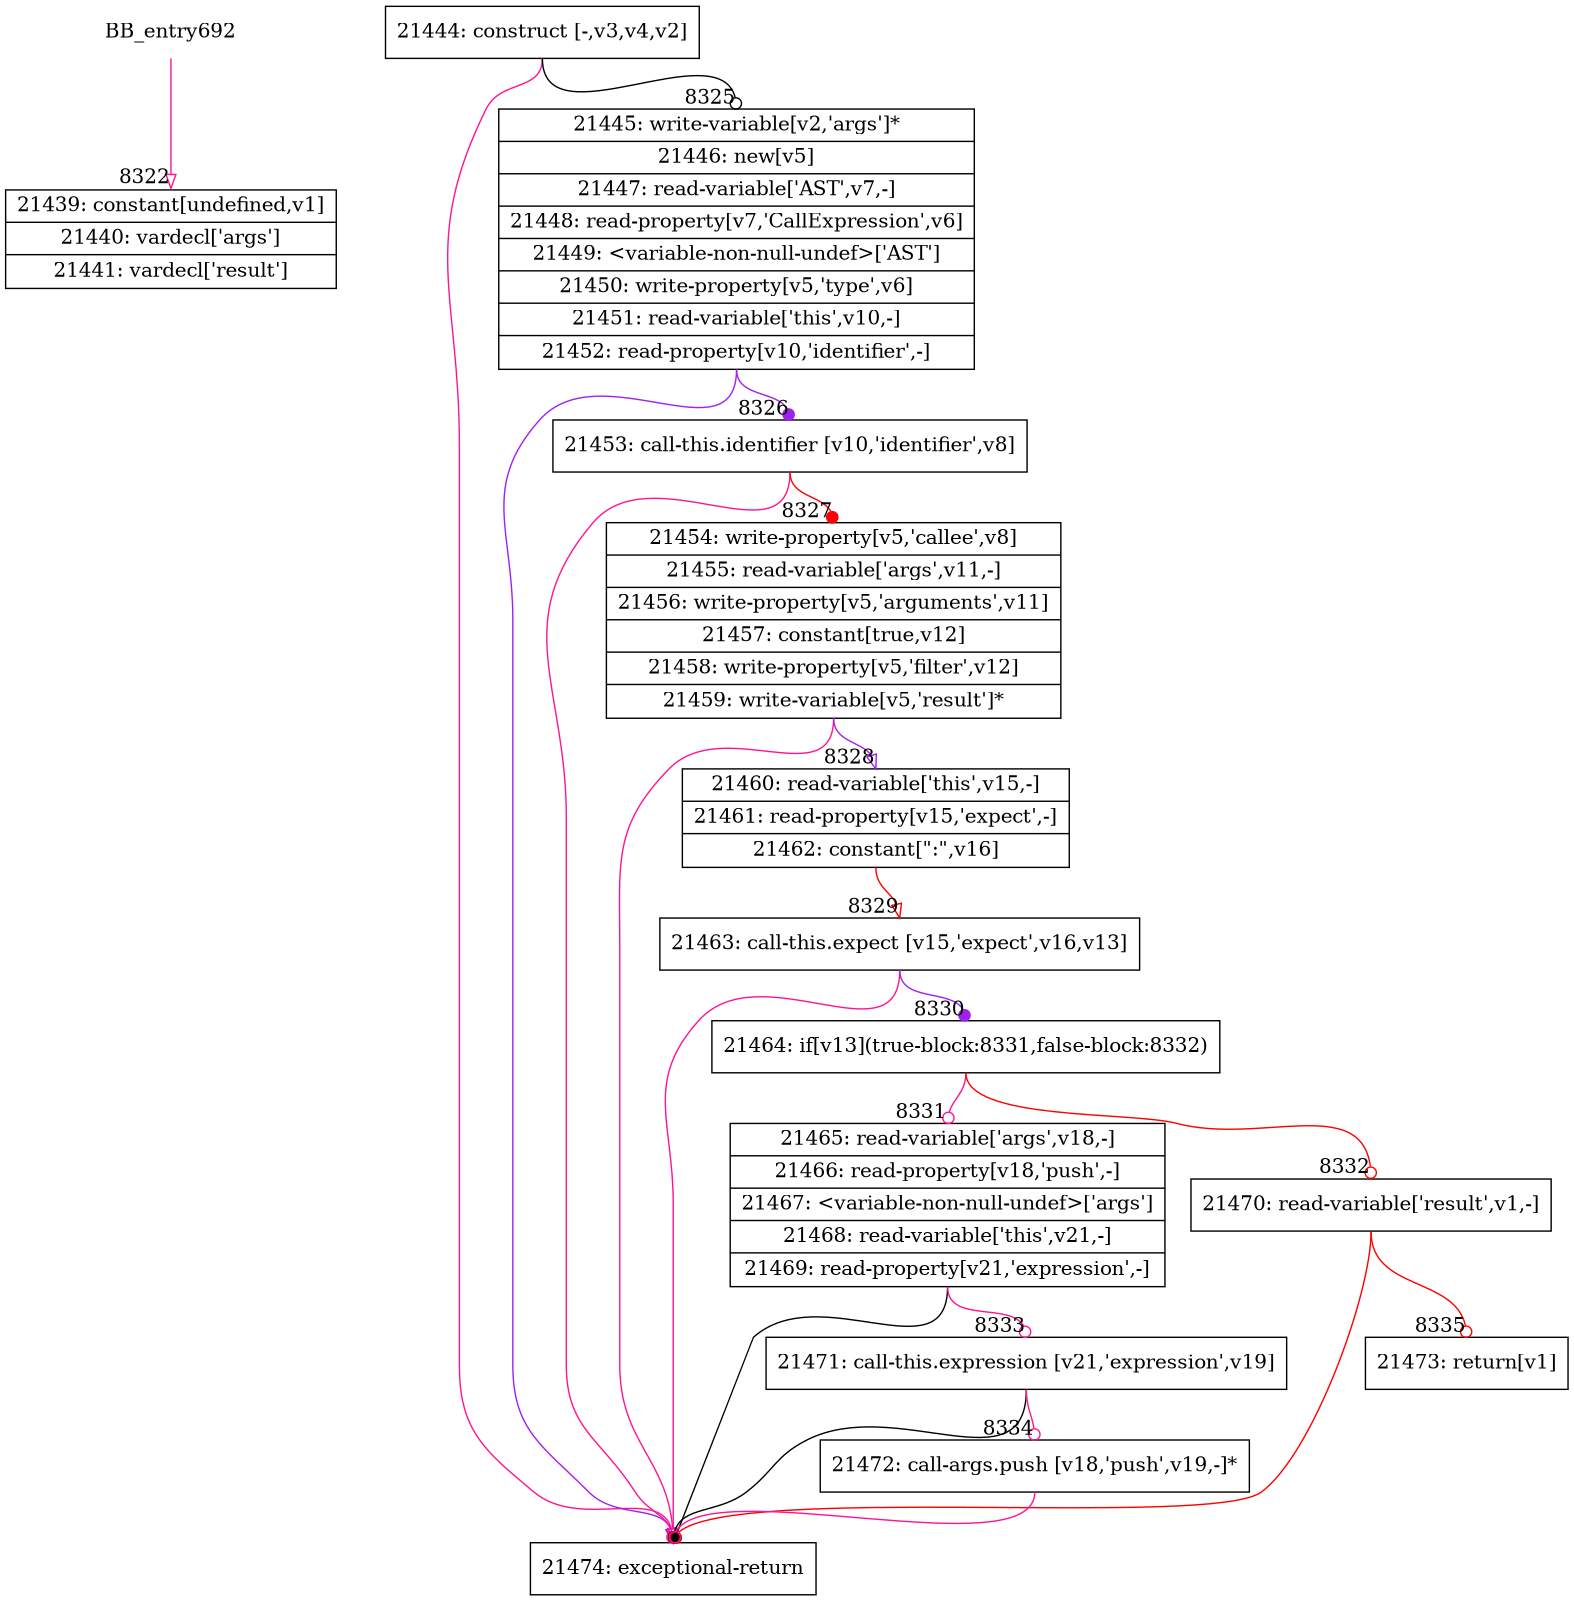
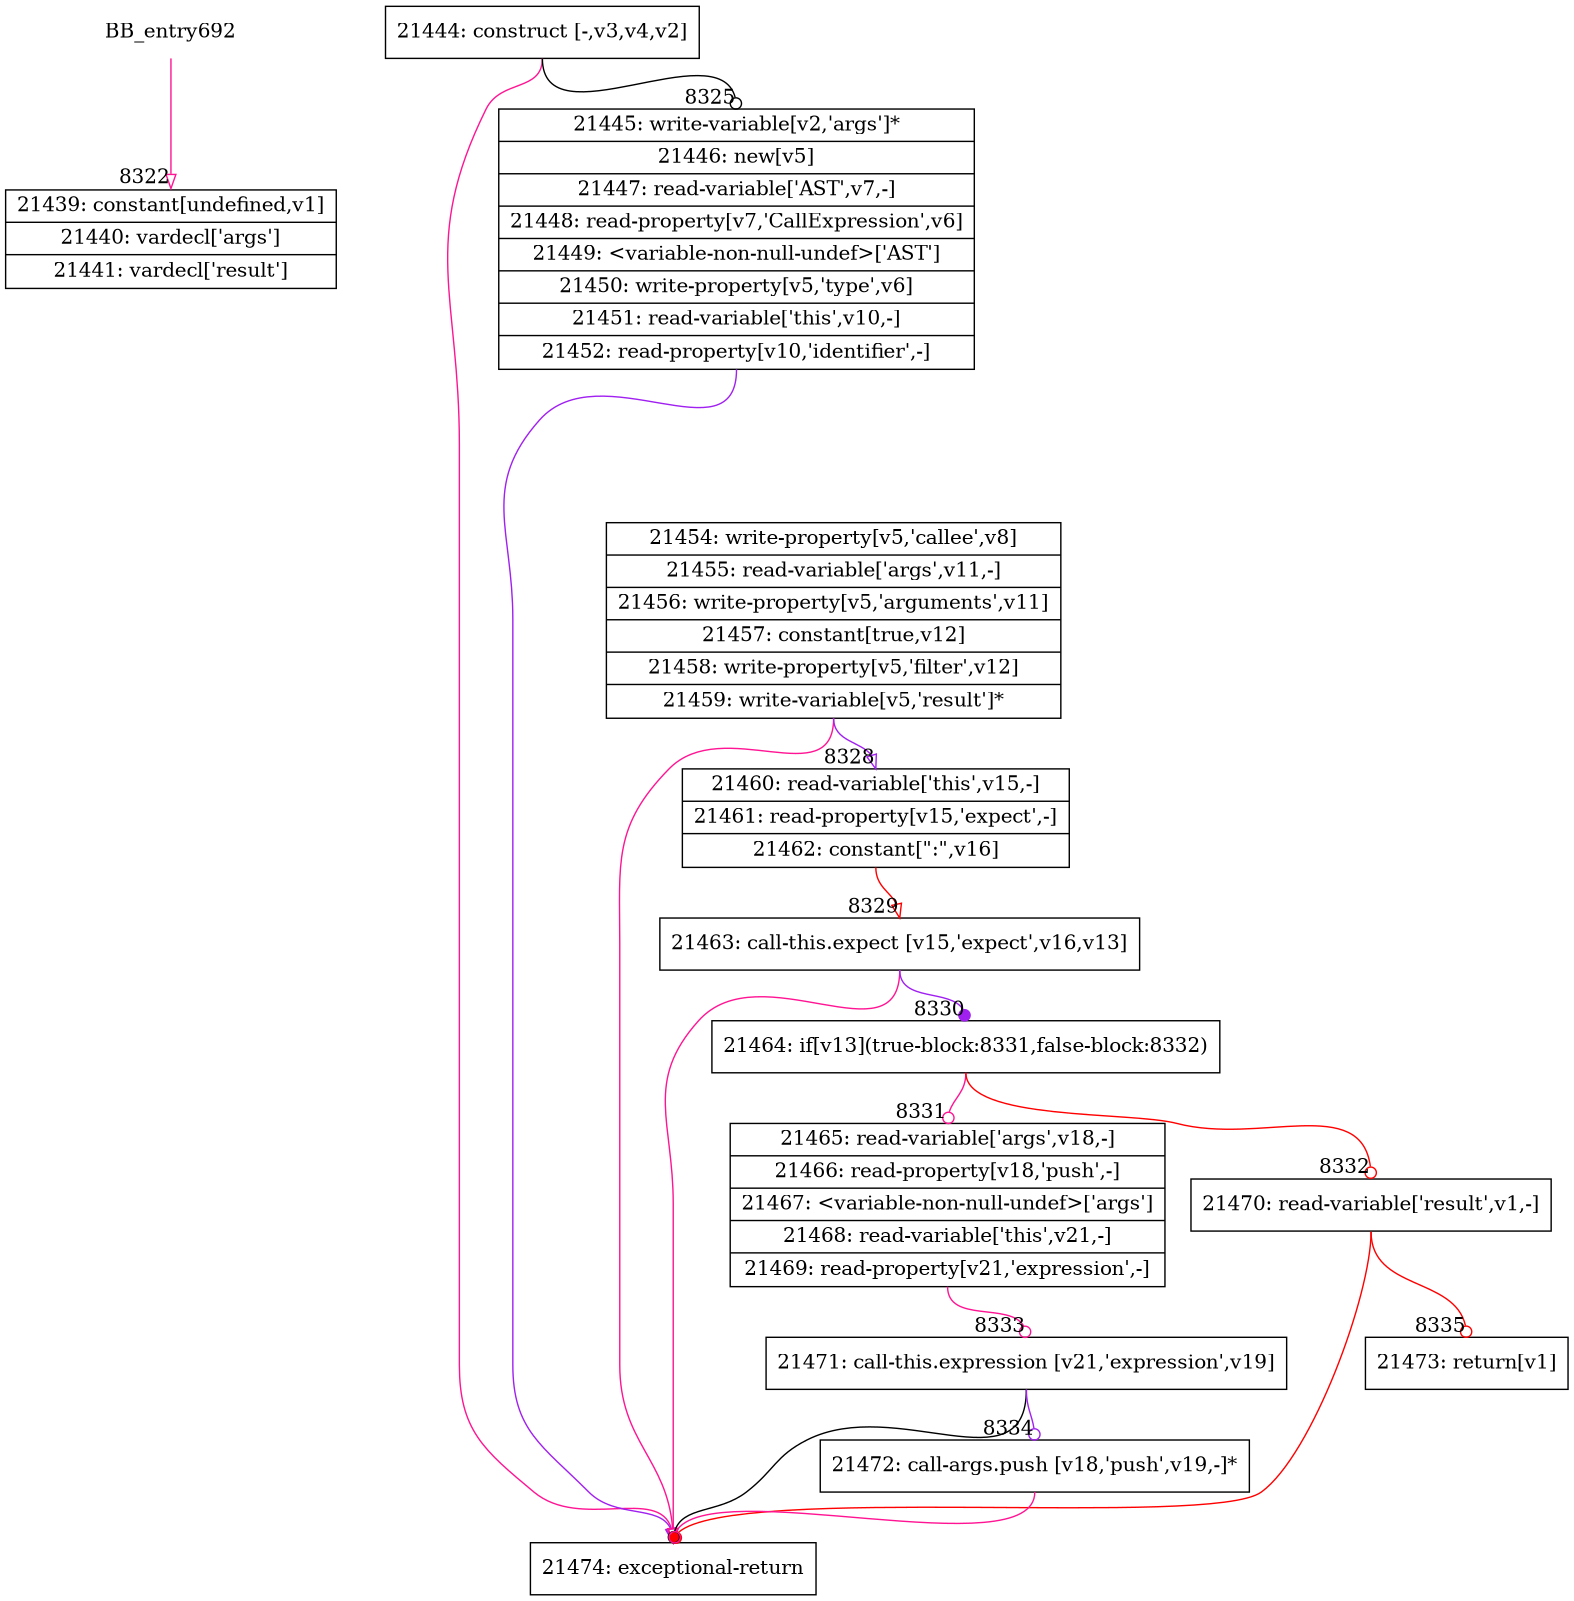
node "21453: call-this.identifier [v10,'identifier',v8]": removed
edge "21465: read-variable['args',v18,-]" -> "21474: exceptional-return": removed
edge "21471: call-this.expression [v21,'expression',v19]" -> "21472: call-args.push [v18,'push',v19,-]*": color deeppink -> purple
edge "21470: read-variable['result',v1,-]" -> "21474: exceptional-return": arrowhead odot -> dot
